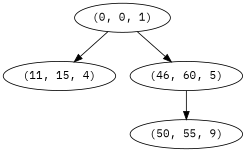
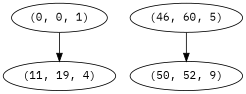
edge "(0, 0, 1)" -> "(46, 60, 5)": removed
node "(11, 15, 4)": label "(11, 15, 4)" -> "(11, 19, 4)"
node "(50, 55, 9)": label "(50, 55, 9)" -> "(50, 52, 9)"
